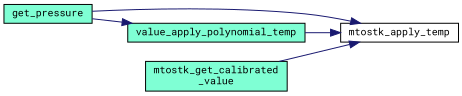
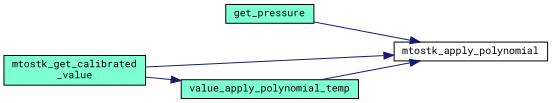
edge "get_pressure" -> "value_apply_polynomial_temp": now "mtostk_get_calibrated _value" -> "value_apply_polynomial_temp"
node "mtostk_apply_temp": label "mtostk_apply_temp" -> "mtostk_apply_polynomial"
